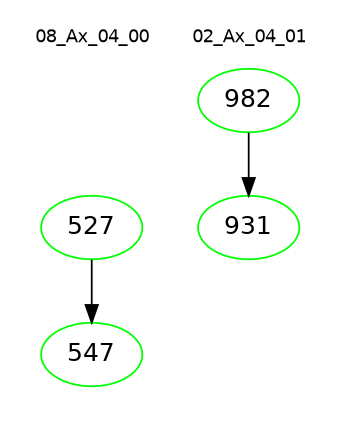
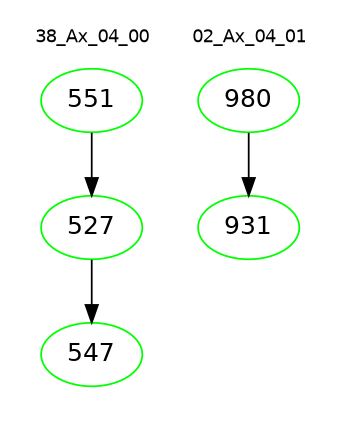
cluster "08_Ax_04_00": label "08_Ax_04_00" -> "38_Ax_04_00"
node "551": added
node "982": label "982" -> "980"
